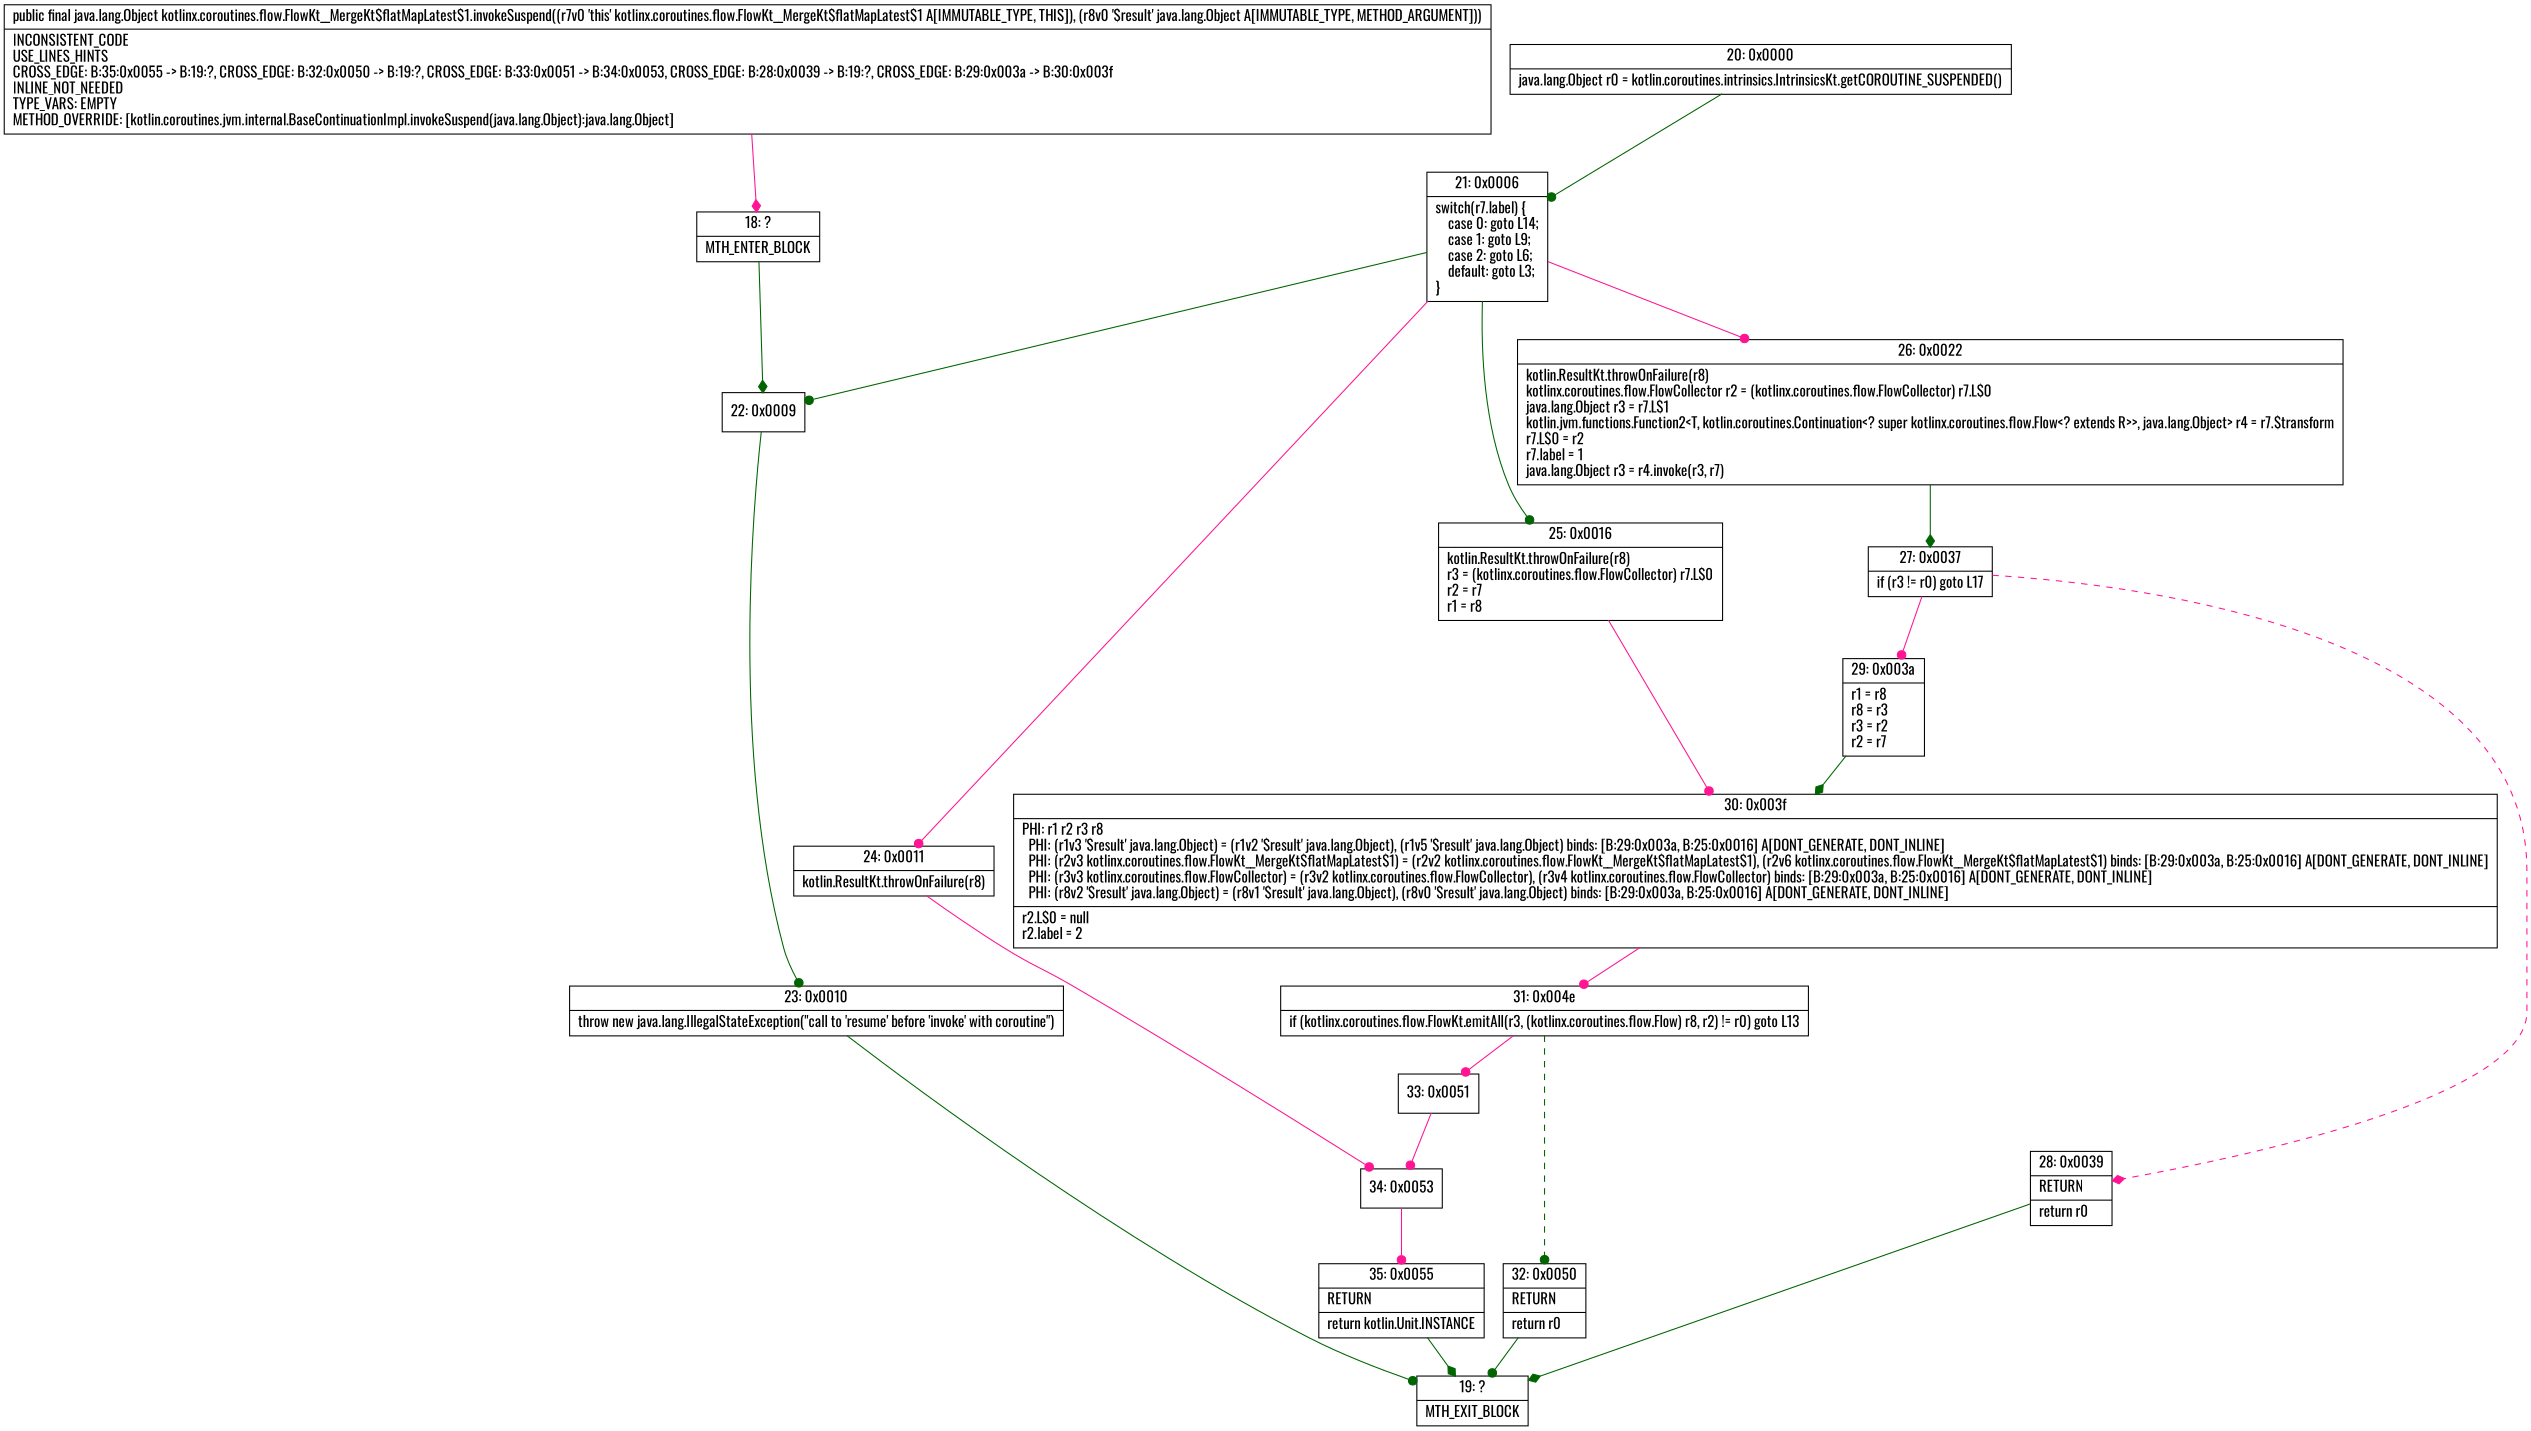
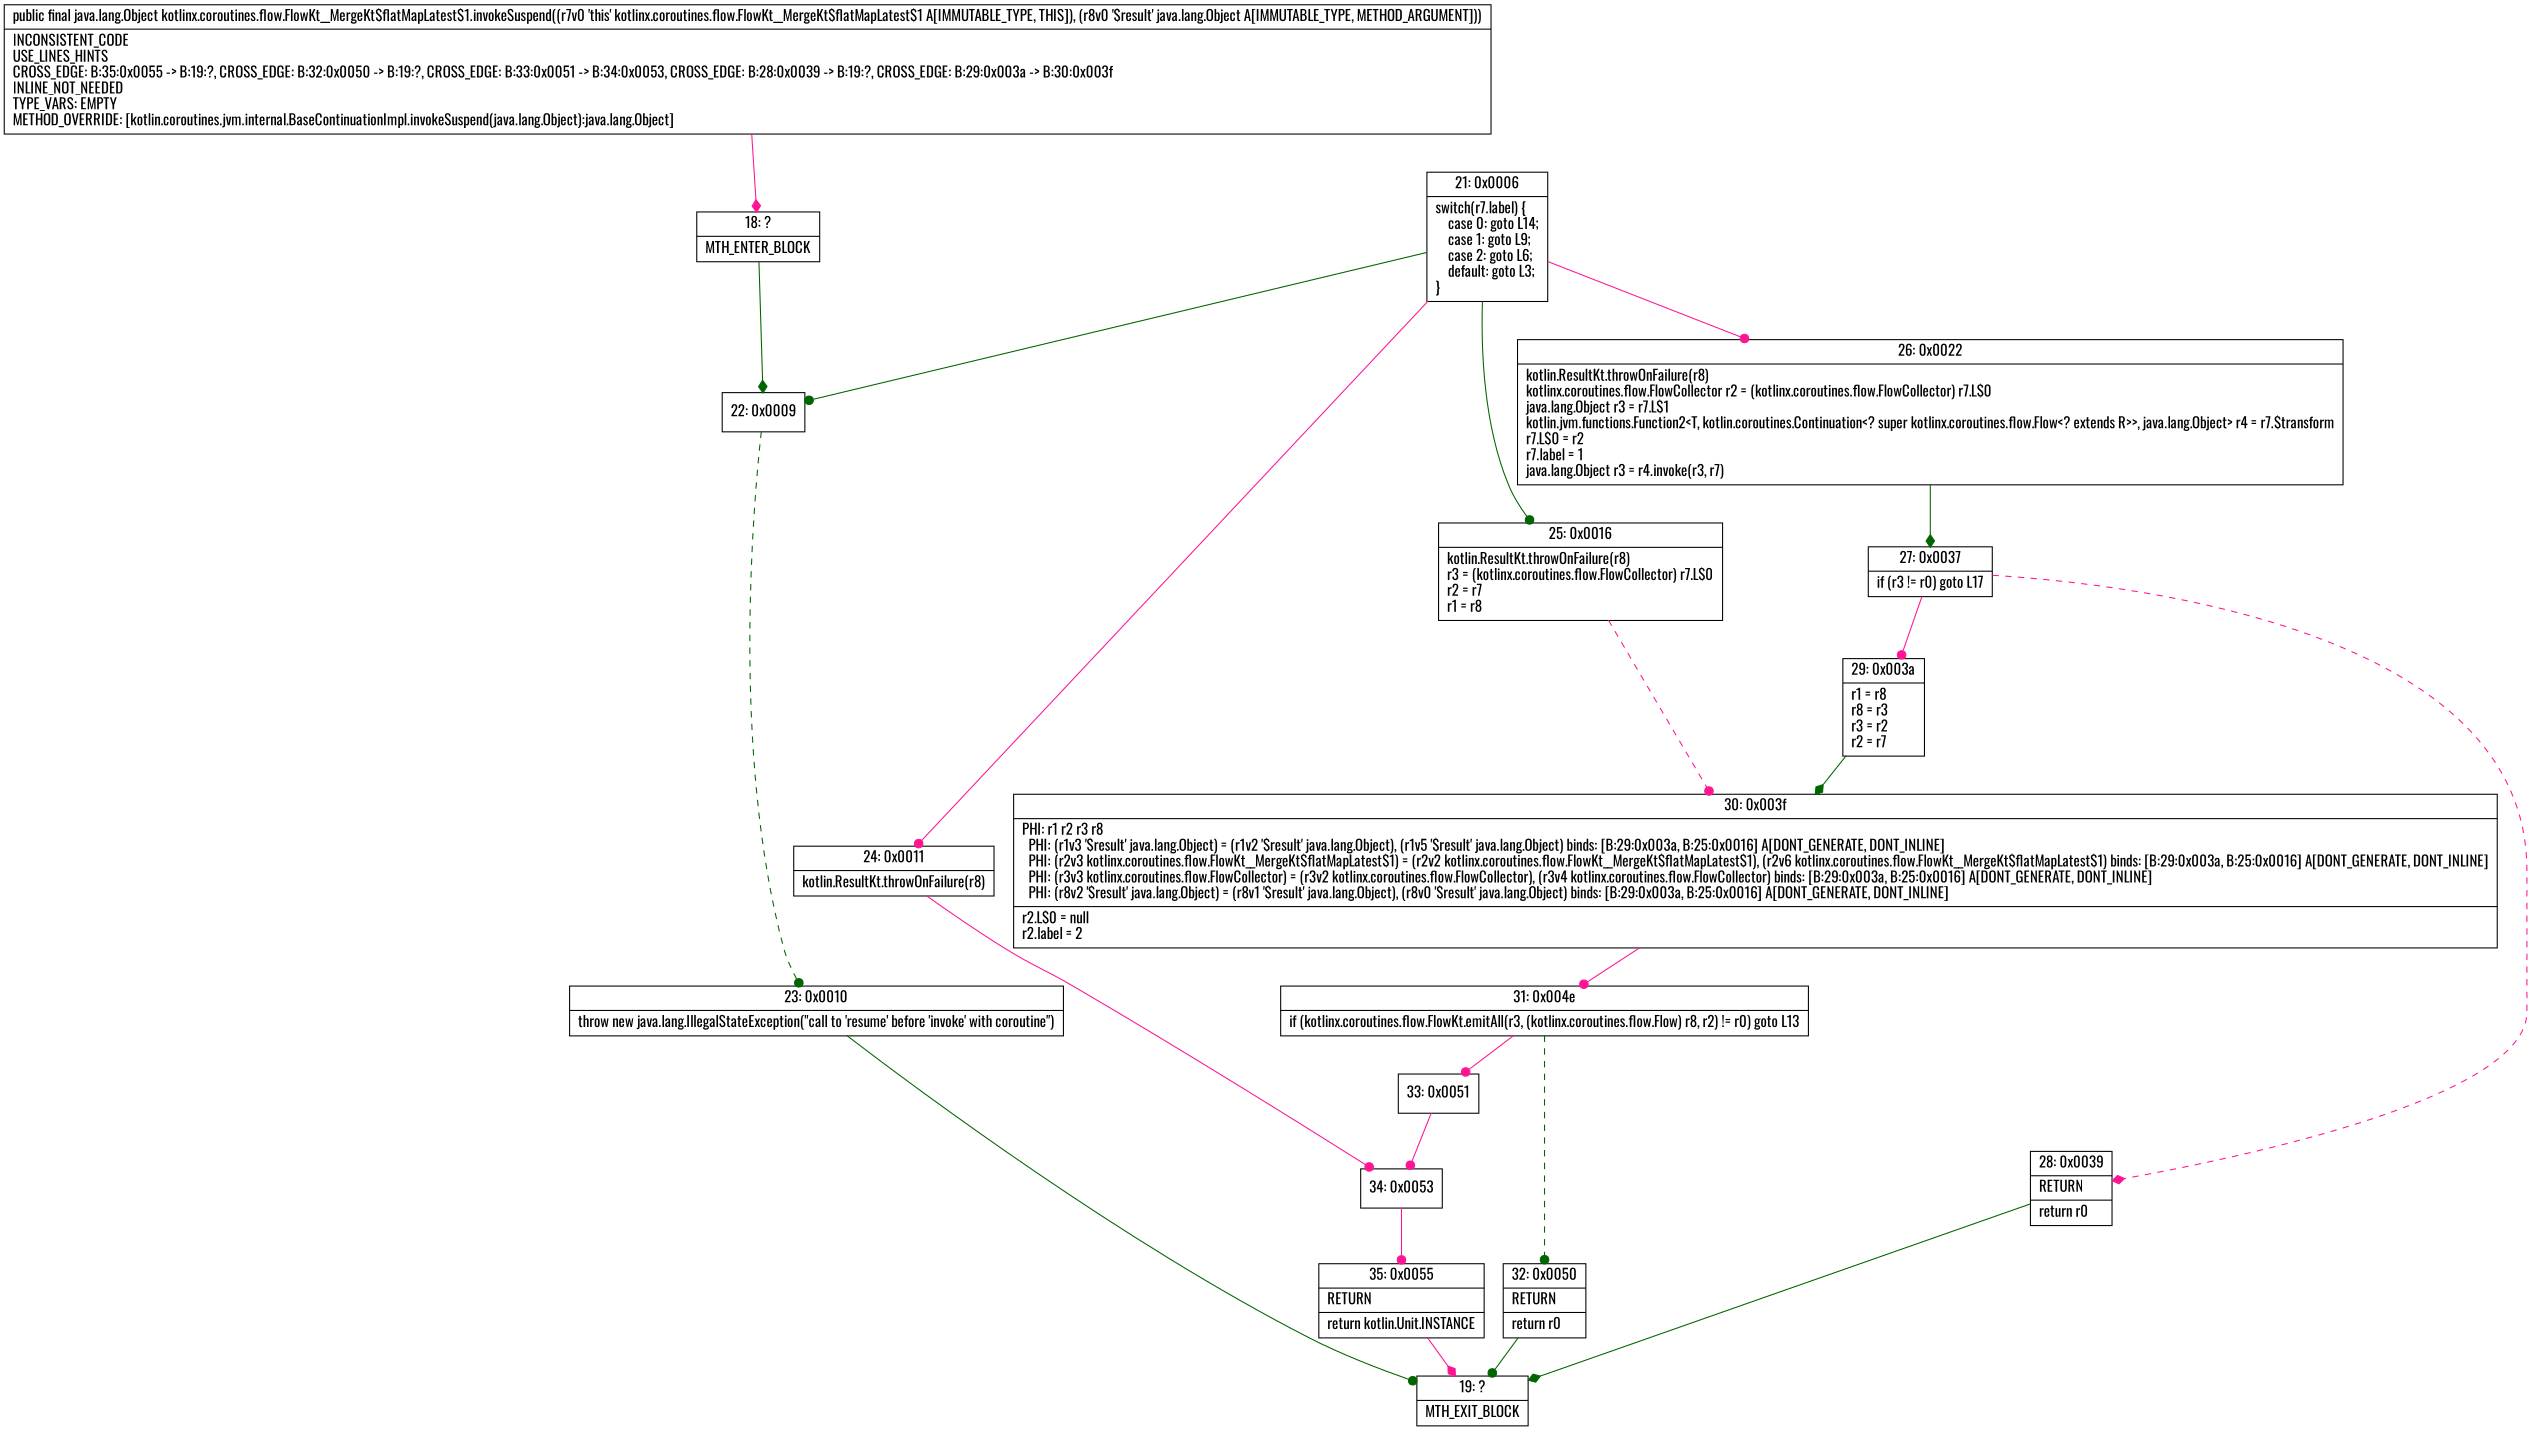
node "20: 0x0000": removed
edge "25: 0x0016" -> "30: 0x003f": style solid -> dashed
edge "22: 0x0009" -> "23: 0x0010": style solid -> dashed
edge "35: 0x0055" -> "19: ?": color darkgreen -> deeppink
